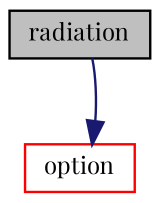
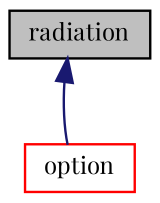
edge "radiation" -> "option": reversed
